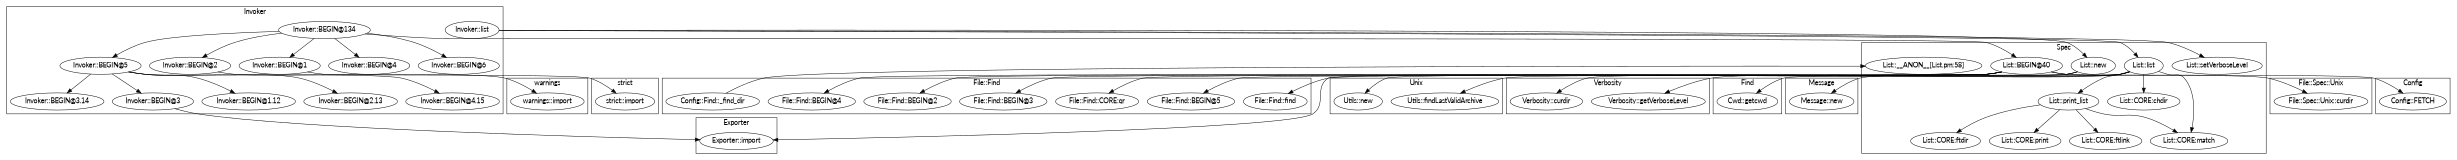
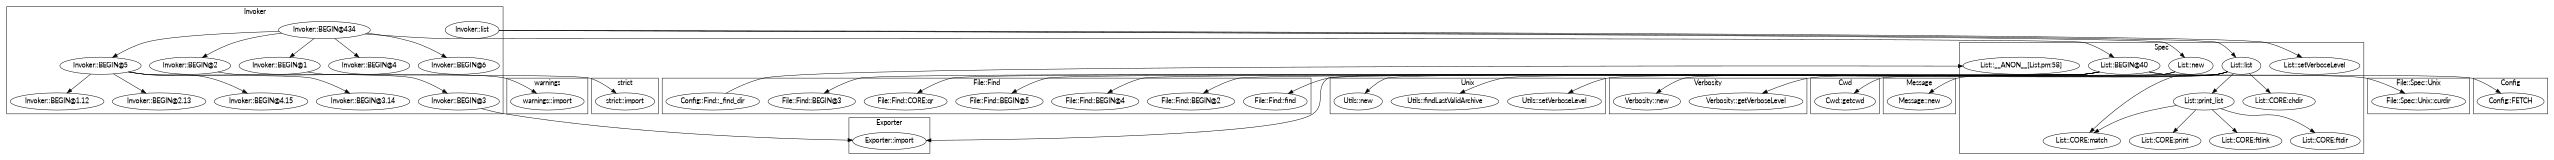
node "Invoker::BEGIN@134": label "Invoker::BEGIN@134" -> "Invoker::BEGIN@434"
cluster "Find": label "Find" -> "Cwd"
node "Verbosity::curdir": label "Verbosity::curdir" -> "Verbosity::new"
node "Utils::setVerboseLevel": added
